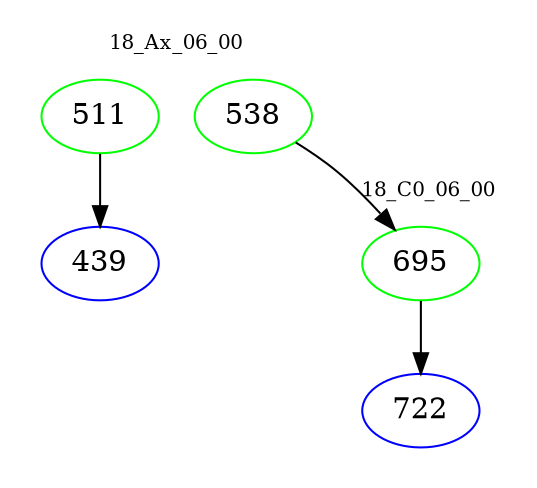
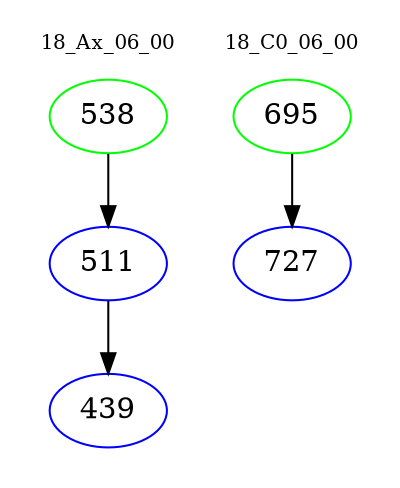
node "511": color green -> blue
edge "538" -> "695": now "538" -> "511"
node "722": label "722" -> "727"
